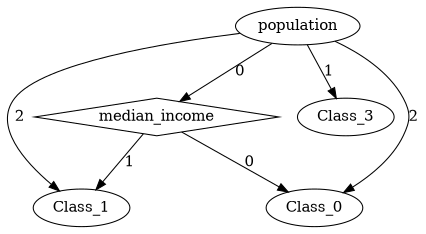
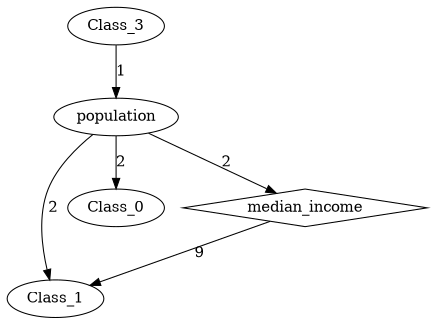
edge "population" -> "Class_3": reversed
edge "population" -> "median_income": label "0" -> "2"
edge "median_income" -> "Class_0": removed, label "0"
edge "median_income" -> "Class_1": label "1" -> "9"
